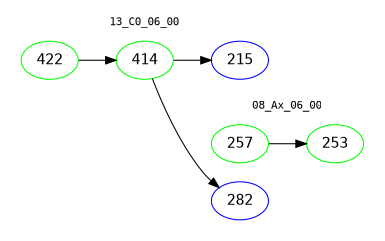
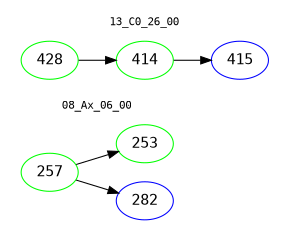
cluster "13_C0_06_00": label "13_C0_06_00" -> "13_C0_26_00"
node "422": label "422" -> "428"
node "215": label "215" -> "415"
edge "414" -> "282": now "257" -> "282"
